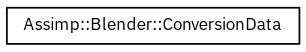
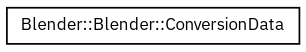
node "Assimp::Blender::ConversionData": label "Assimp::Blender::ConversionData" -> "Blender::Blender::ConversionData"
